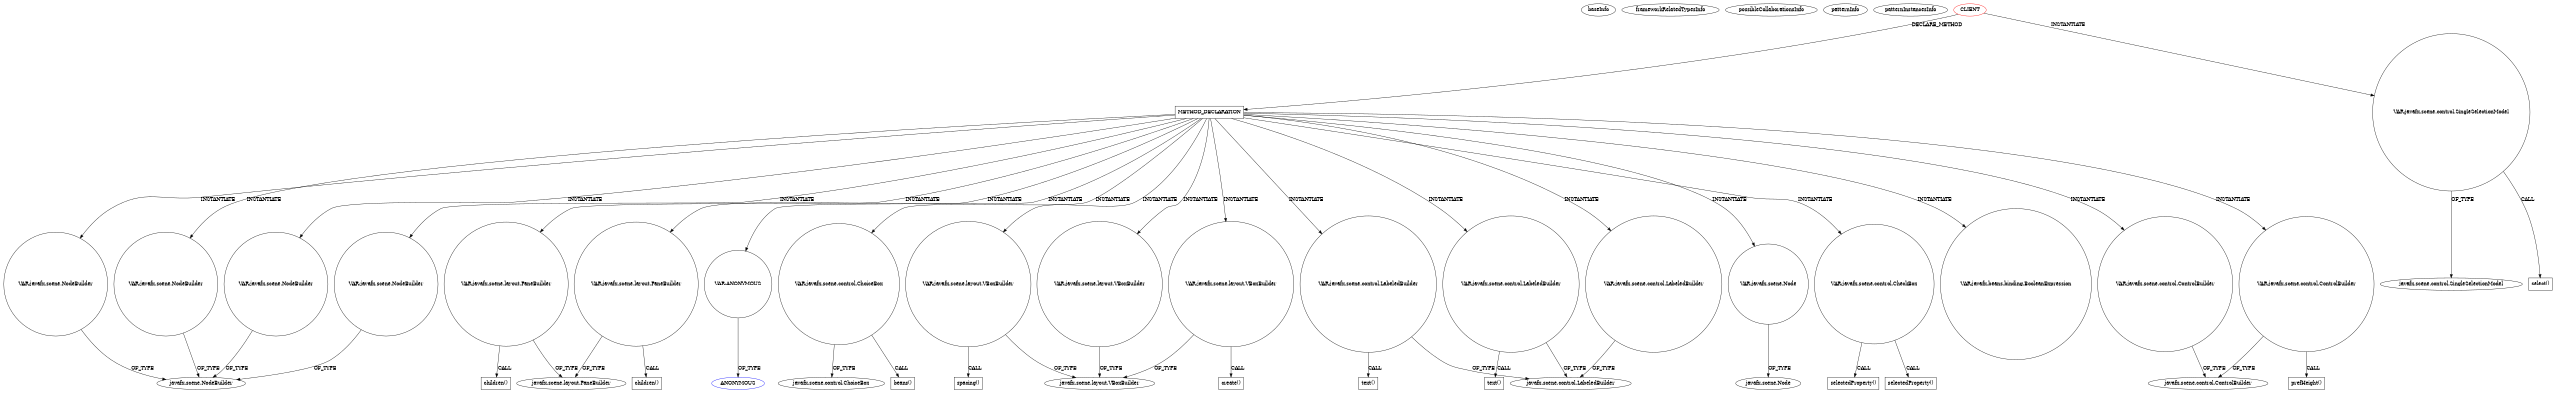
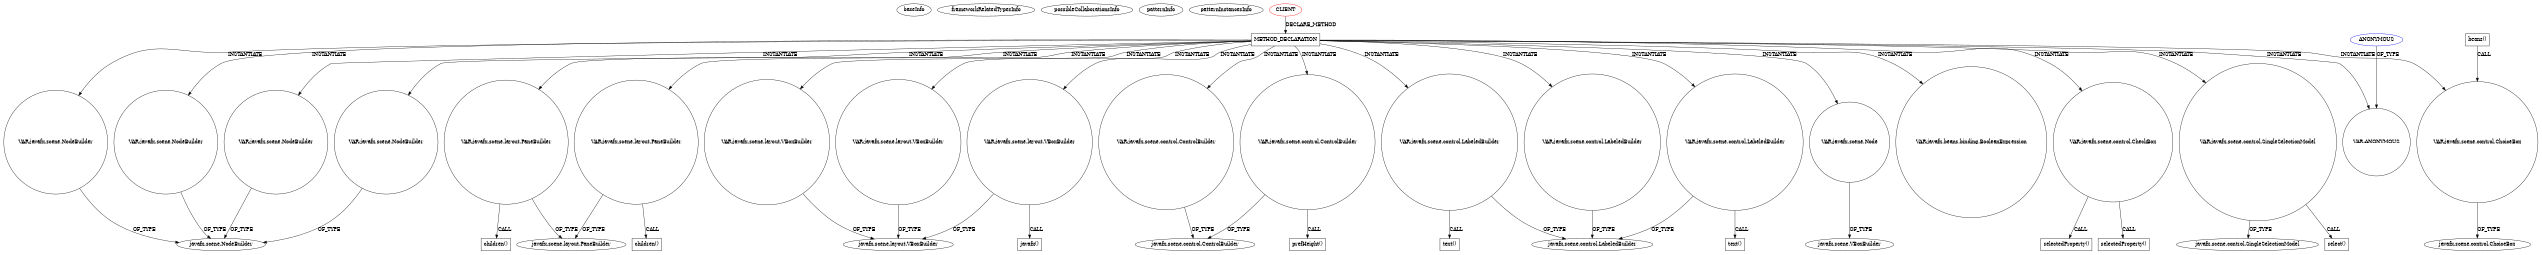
edge "CLIENT" -> "VAR:javafx.scene.control.SingleSelectionModel": now "METHOD_DECLARATION" -> "VAR:javafx.scene.control.SingleSelectionModel"
edge "VAR:ANONYMOUS" -> "ANONYMOUS": reversed
edge "VAR:javafx.scene.control.ChoiceBox" -> "beans()": reversed
node "spacing()": label "spacing()" -> "javafx()"
node "create()": removed
node "javafx.scene.Node": label "javafx.scene.Node" -> "javafx.scene.VBoxBuilder"
